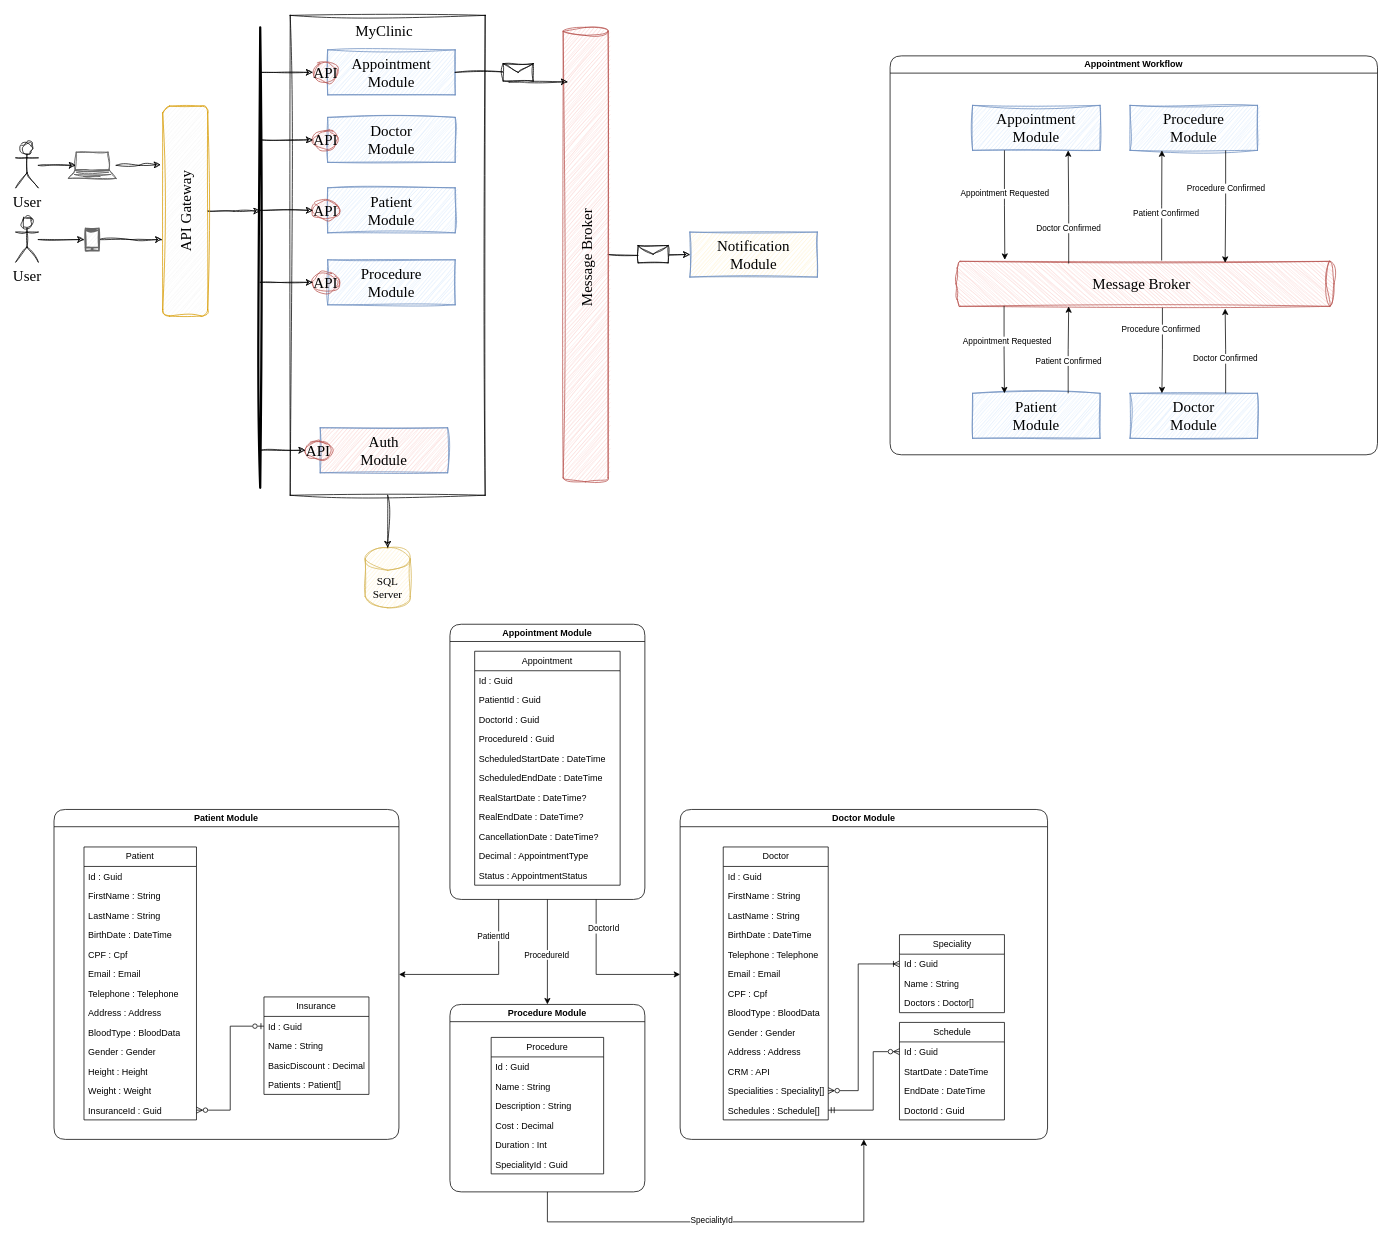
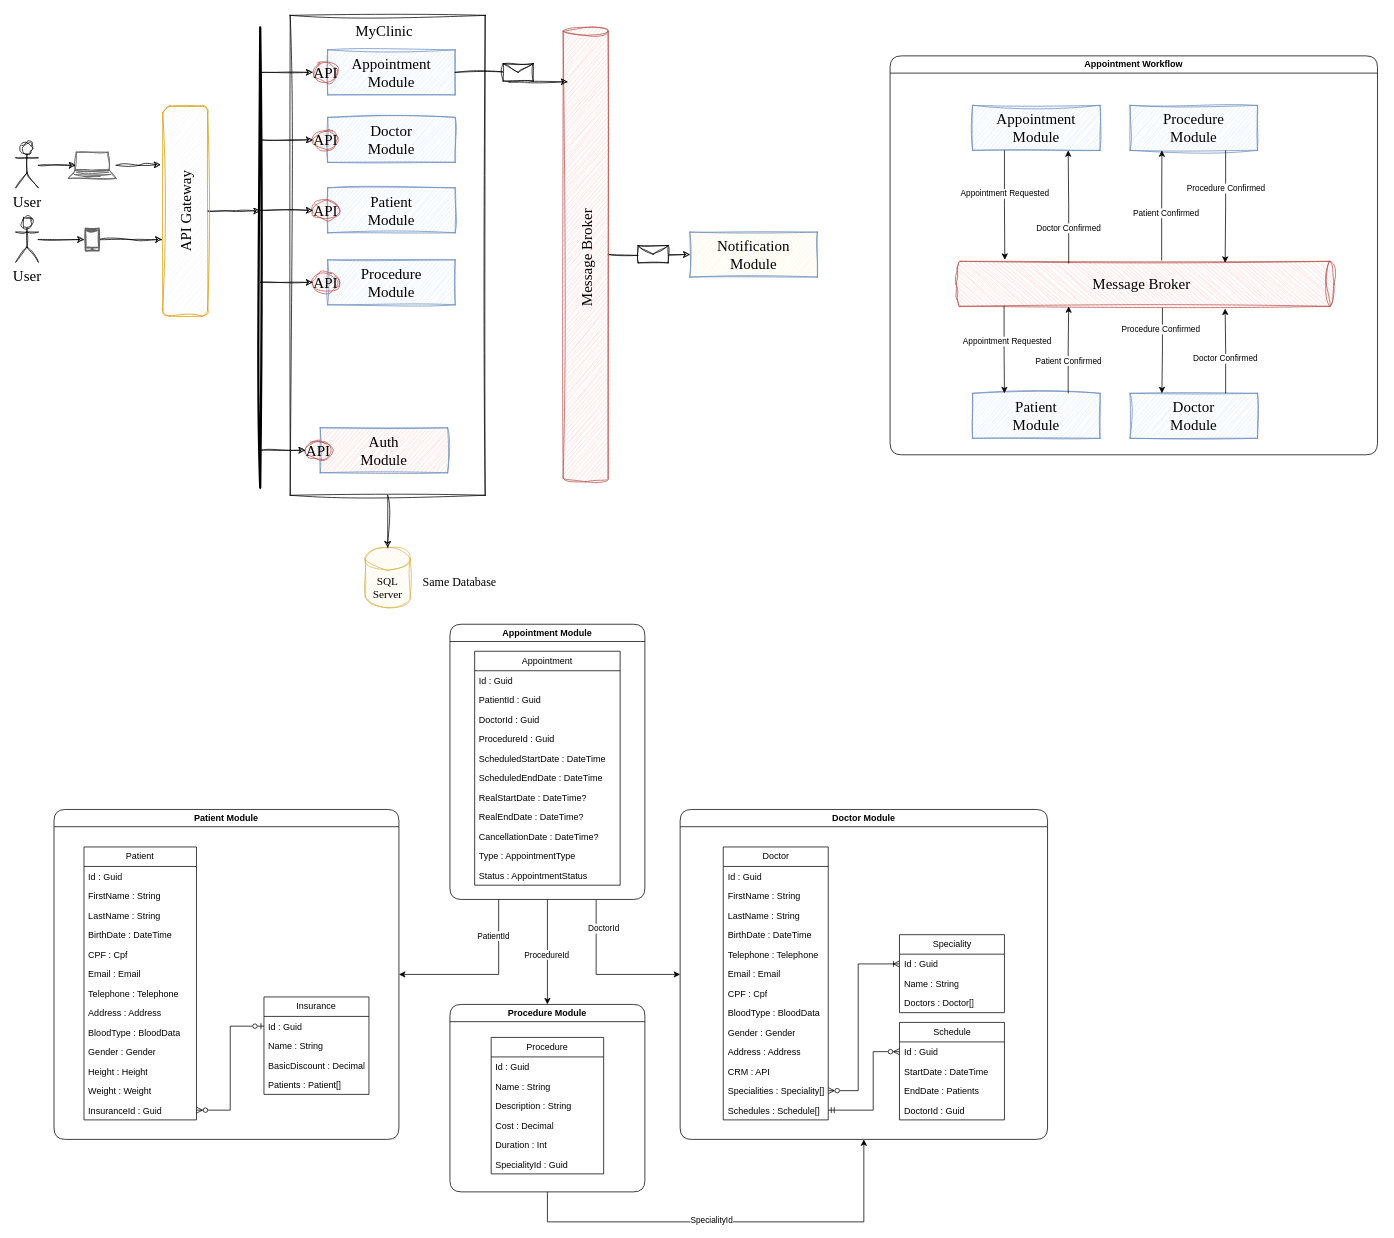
node "Same Database": added
node "Decimal : AppointmentType": label "Decimal : AppointmentType" -> "Type : AppointmentType"
node "EndDate : DateTime": label "EndDate : DateTime" -> "EndDate : Patients"
